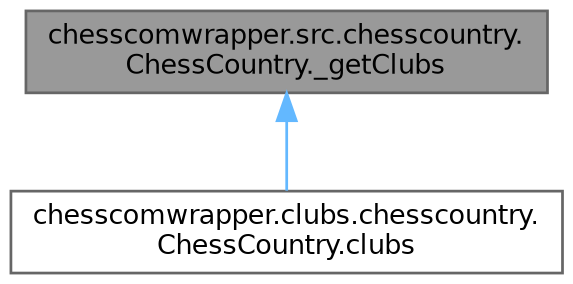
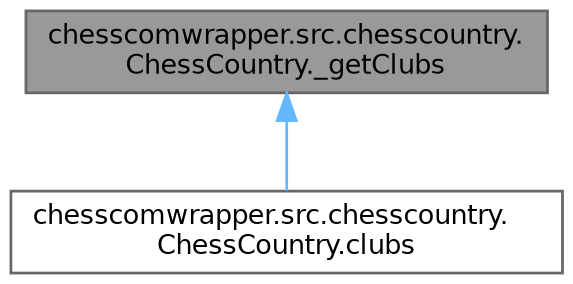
node "chesscomwrapper.clubs.chesscountry. ChessCountry.clubs": label "chesscomwrapper.clubs.chesscountry. ChessCountry.clubs" -> "chesscomwrapper.src.chesscountry. ChessCountry.clubs"
